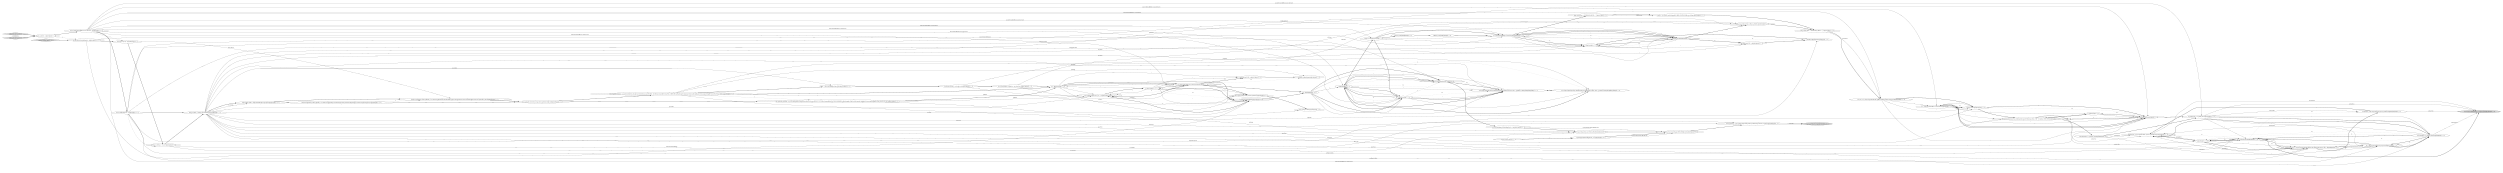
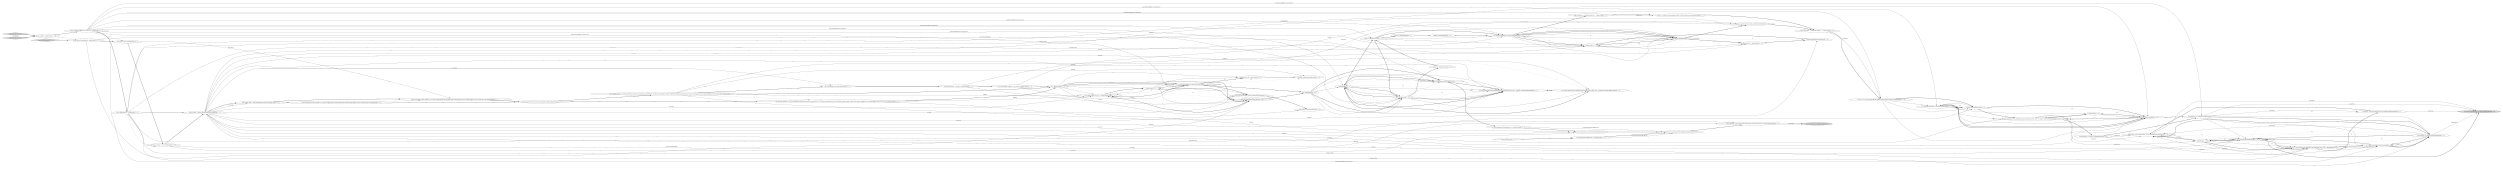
node "_controller.syncStop()@@@21@@@['1', '0', '0']": added
